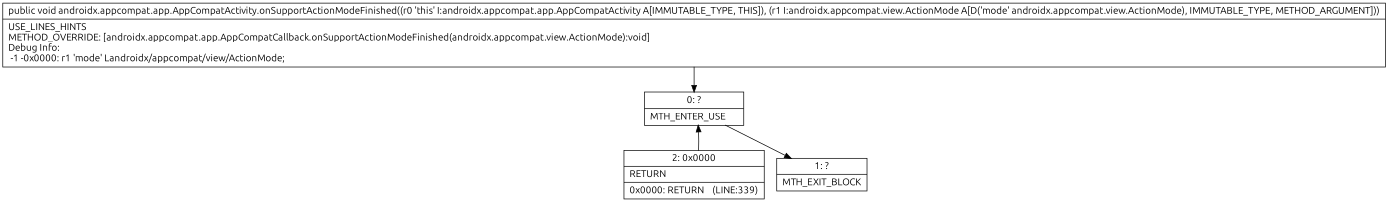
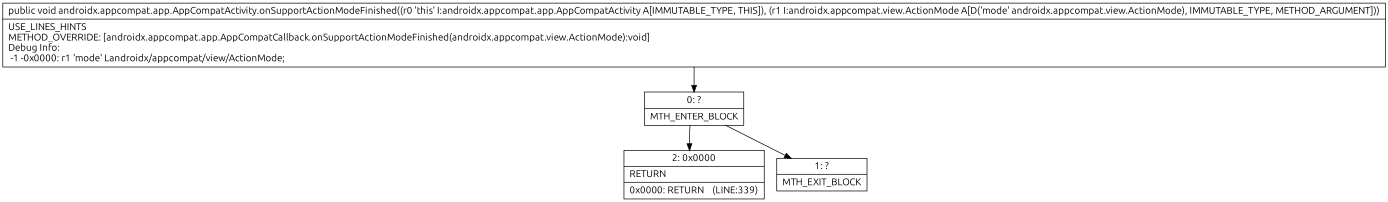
node "0: ?": text "MTH_ENTER_USE" -> "MTH_ENTER_BLOCK"
edge "2: 0x0000" -> "0: ?": reversed
